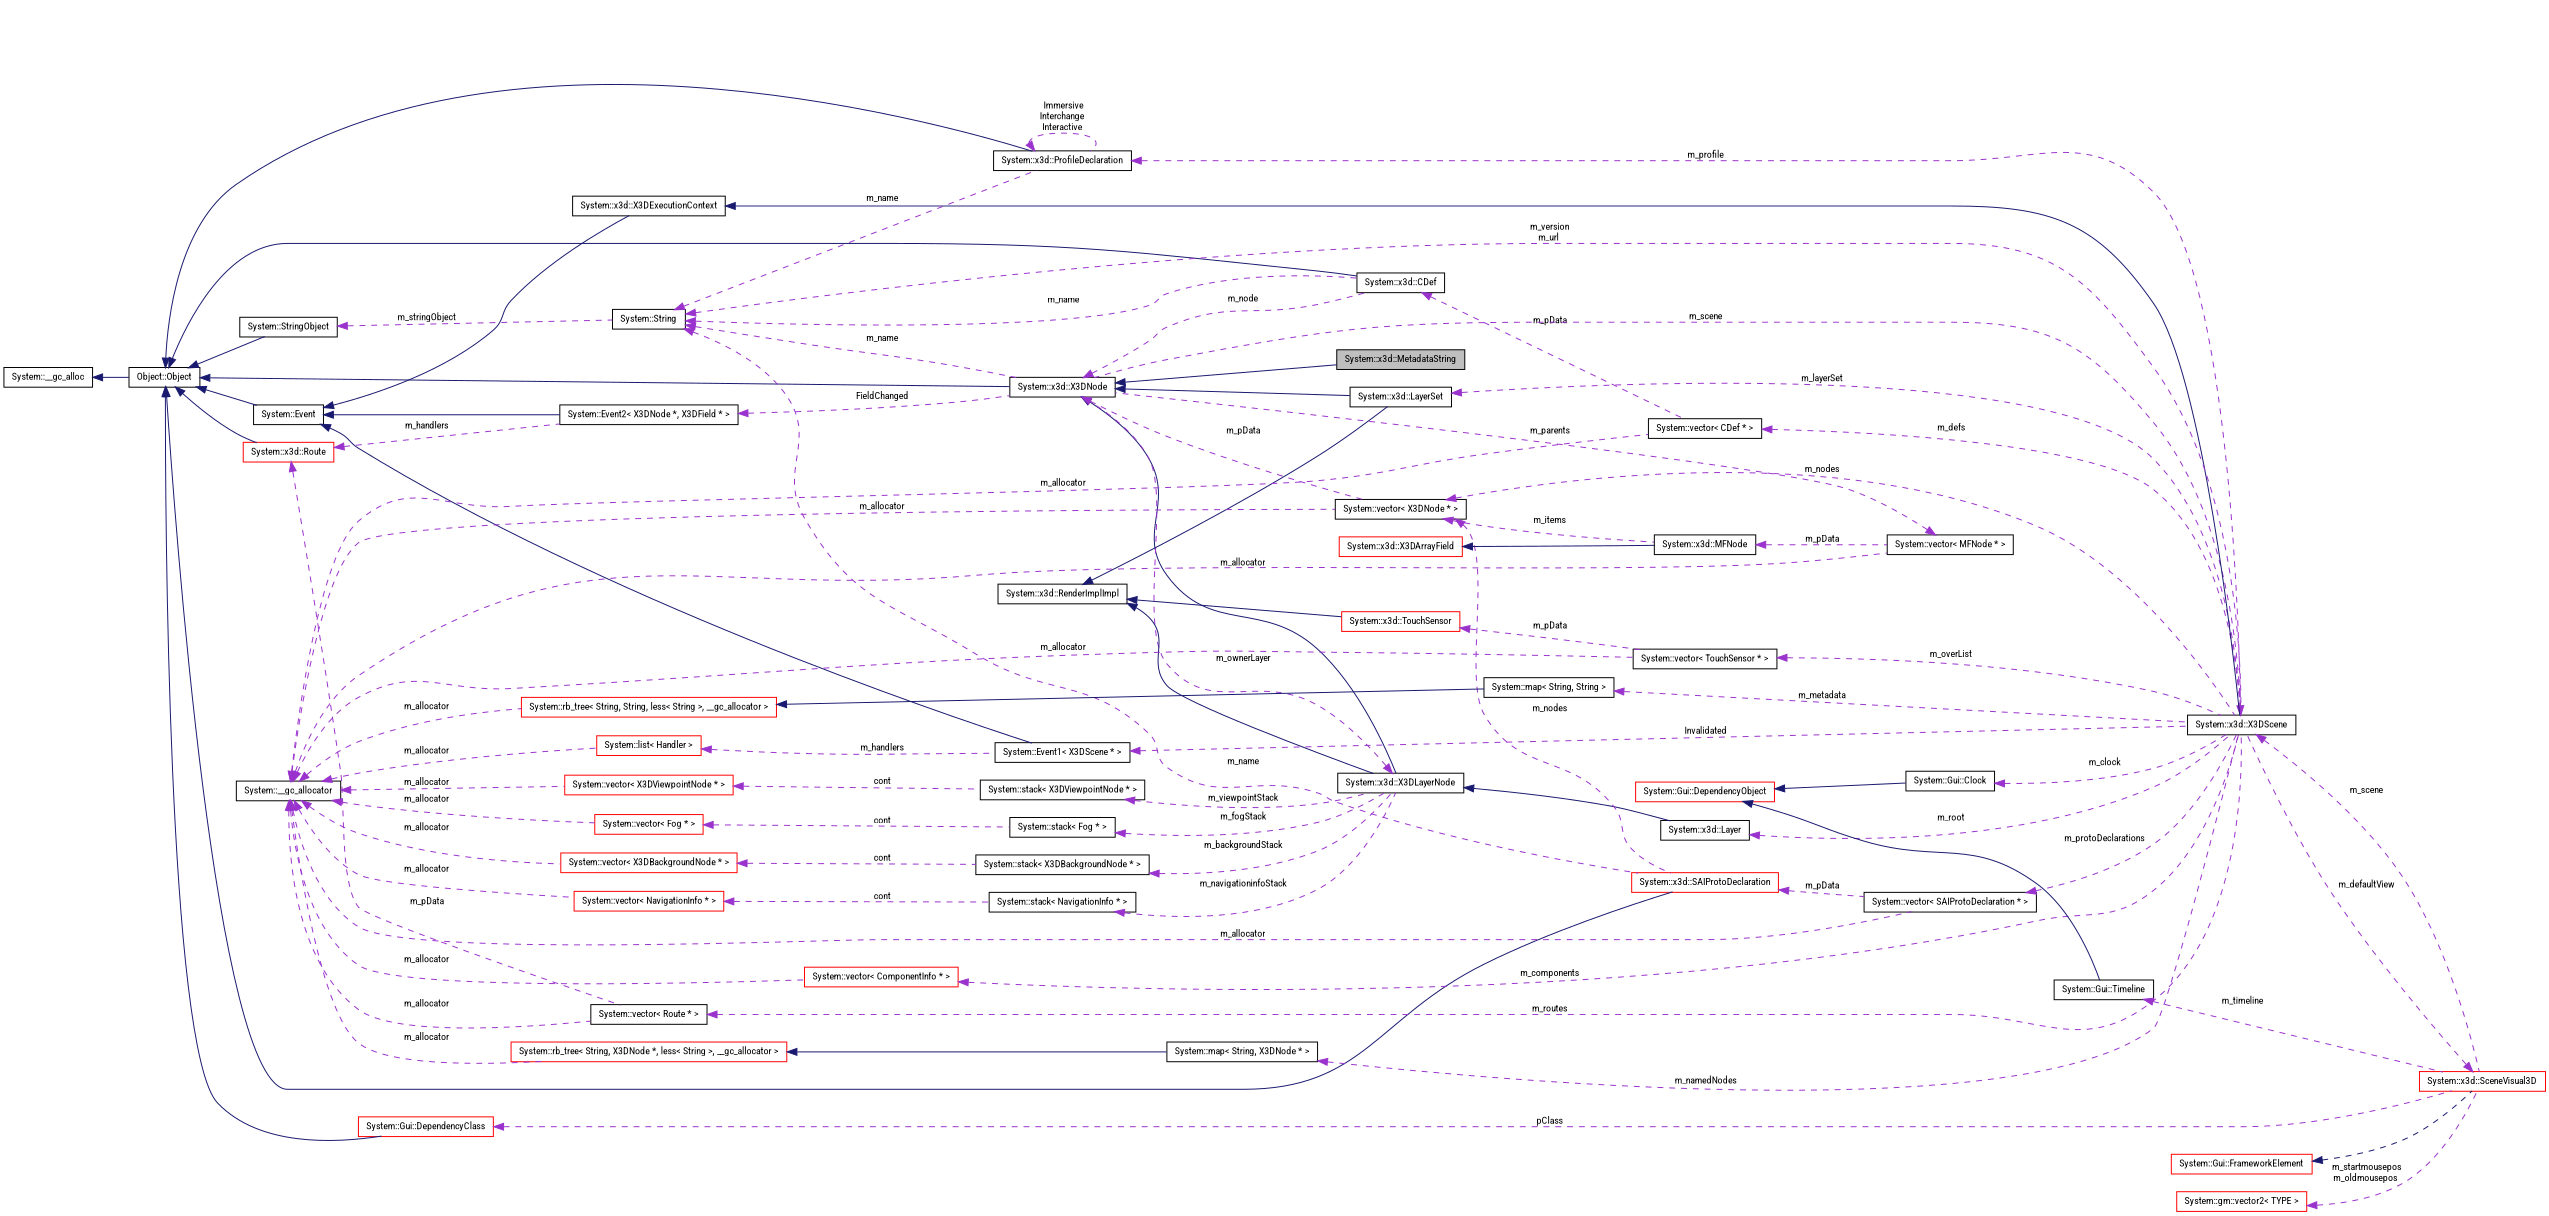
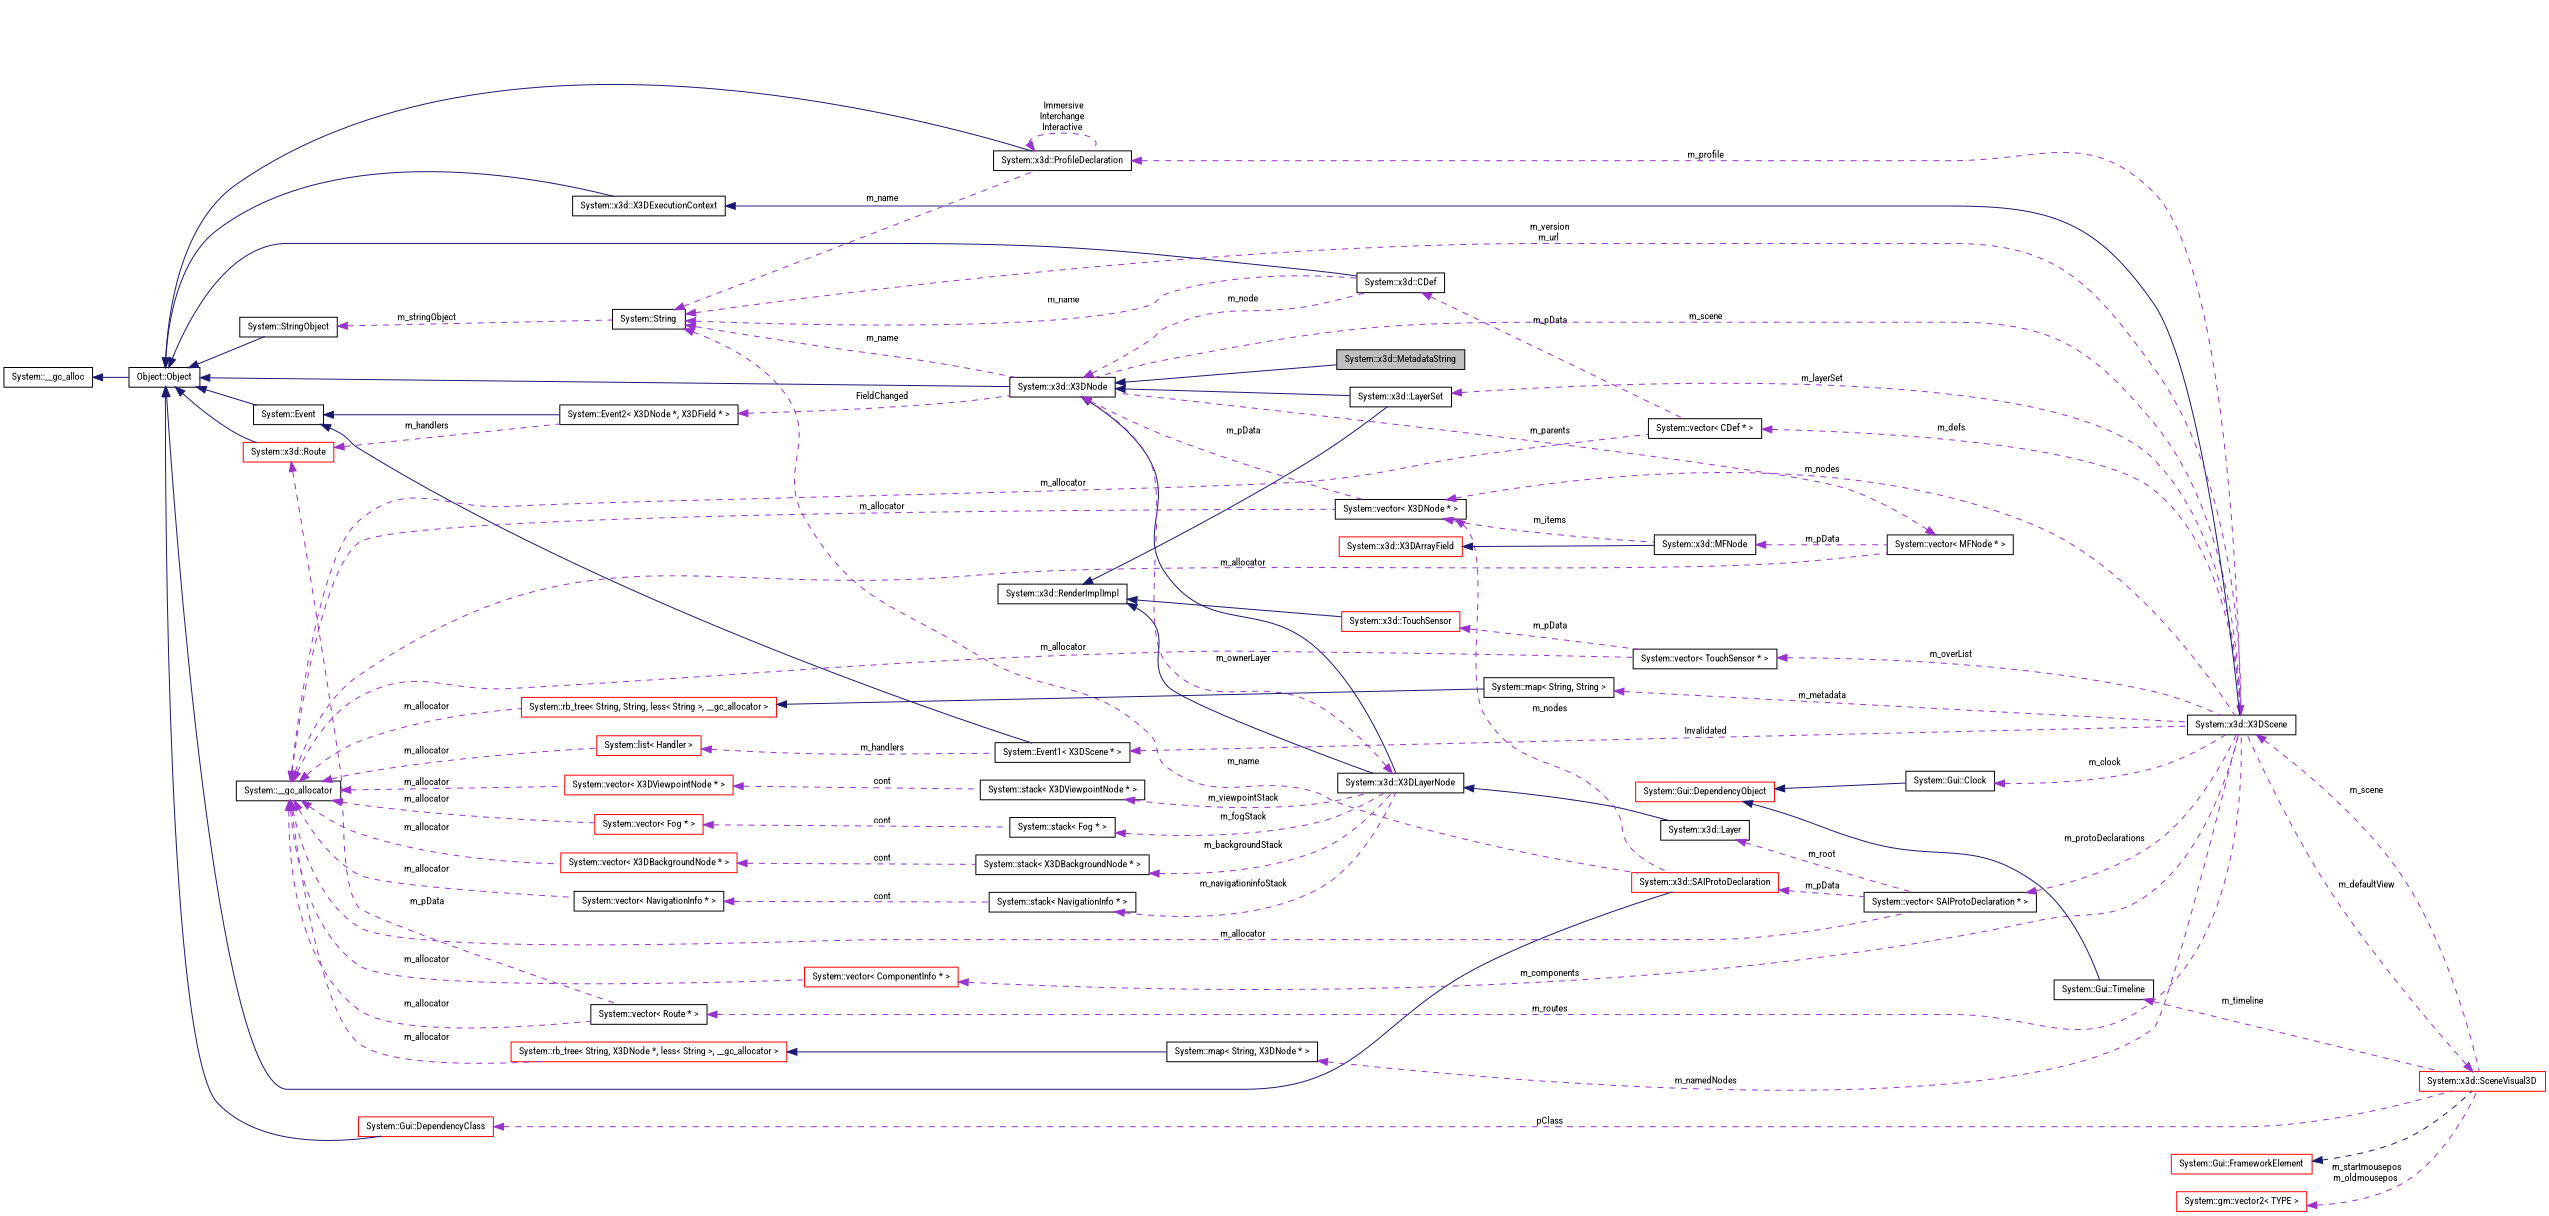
edge "System::x3d::X3DExecutionContext" -> "System::Event": now "System::x3d::X3DExecutionContext" -> "Object::Object"
edge "System::x3d::X3DScene" -> "System::x3d::Layer": now "System::vector< SAIProtoDeclaration * >" -> "System::x3d::Layer"
node "System::vector< NavigationInfo * >": color red -> black
